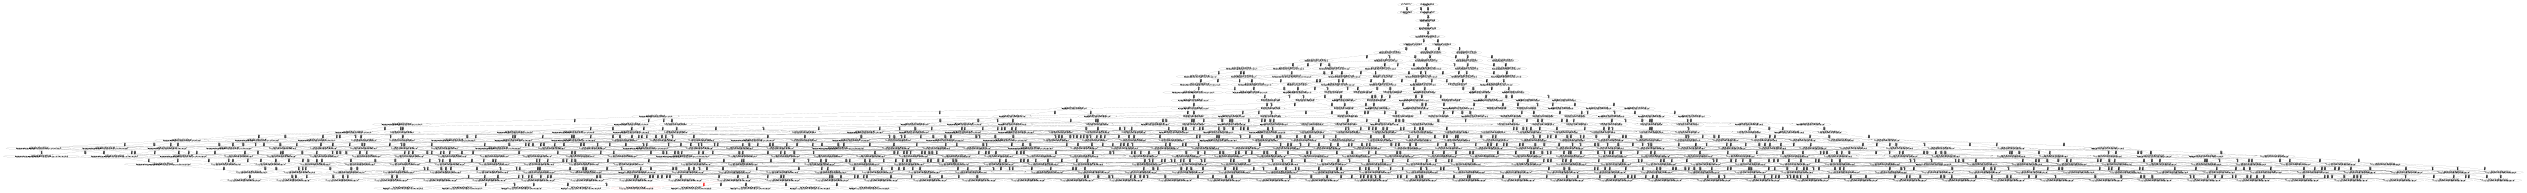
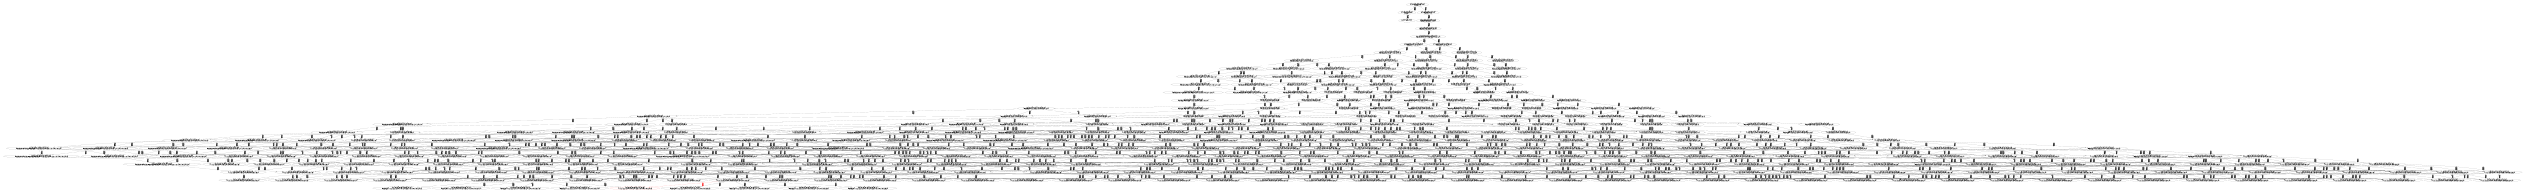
edge "S0: [0, 0] [0, 0] [0, 0] [0, 0] {}{}" -> "S1: [0, 0] [0, 0] [0, 0] [26, 33] {T0J0:26-33}{1}": reversed
